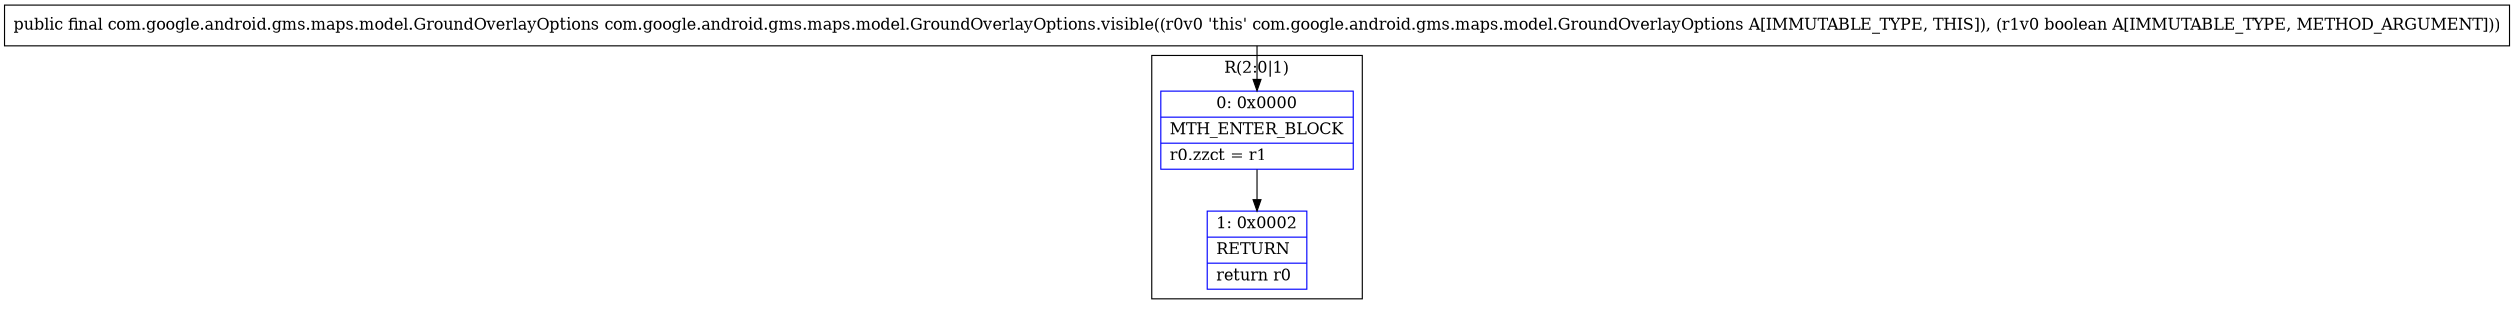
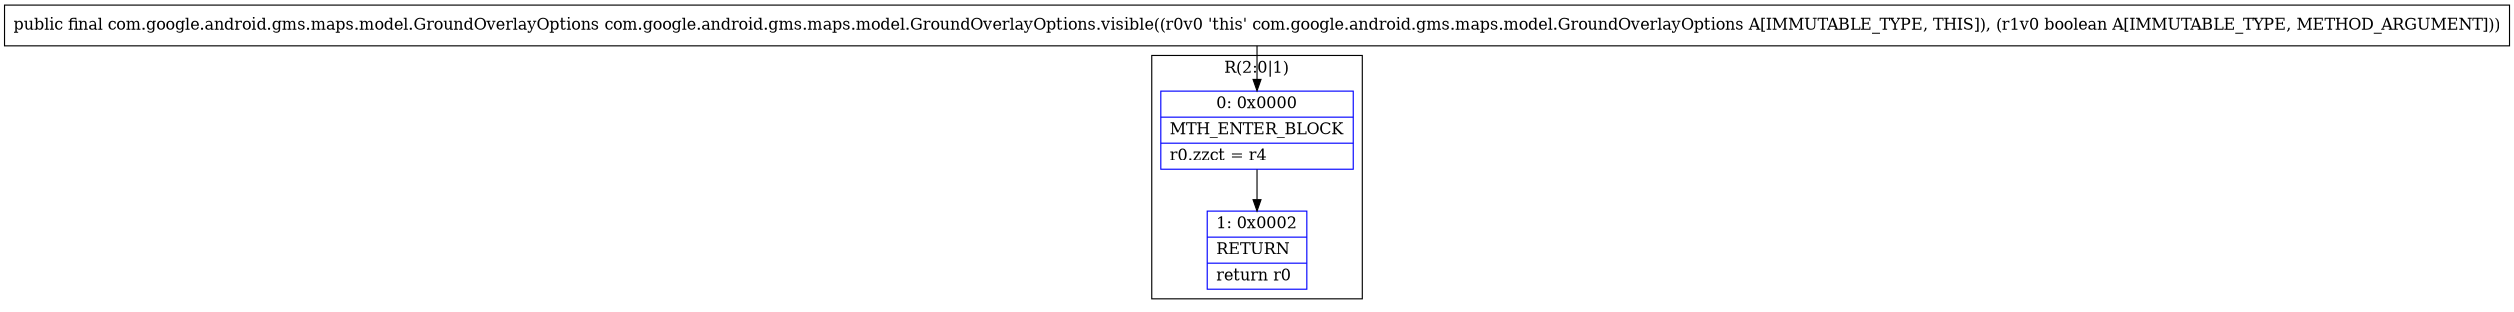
node "0: 0x0000": text "r0.zzct = r1" -> "r0.zzct = r4"
